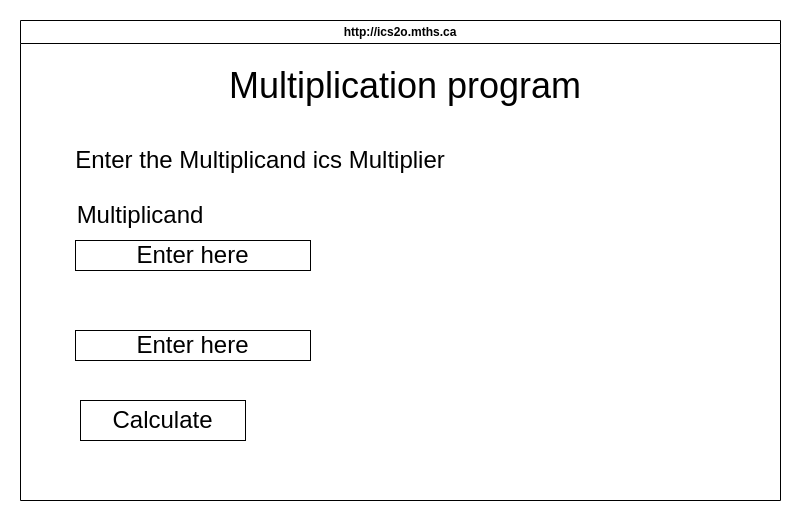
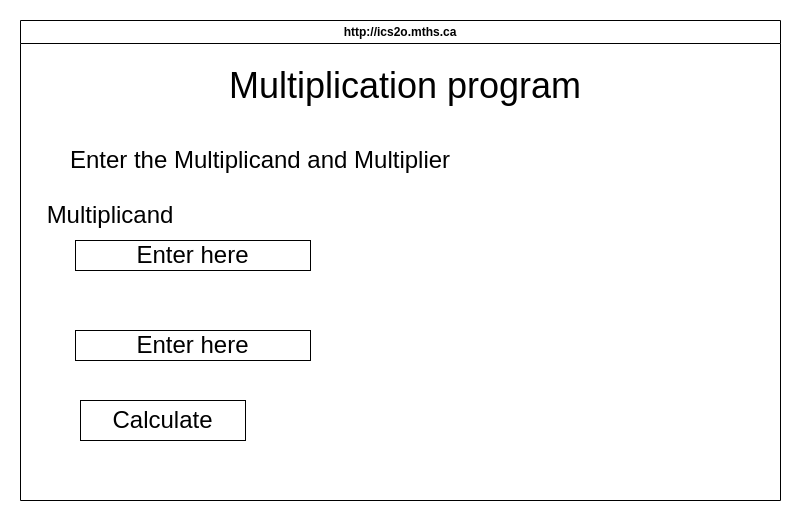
node "Enter the Multiplicand ics Multiplier": label "Enter the Multiplicand ics Multiplier" -> "Enter the Multiplicand and Multiplier"
node "Multiplicand": moved (141, 216) -> (111, 216)
